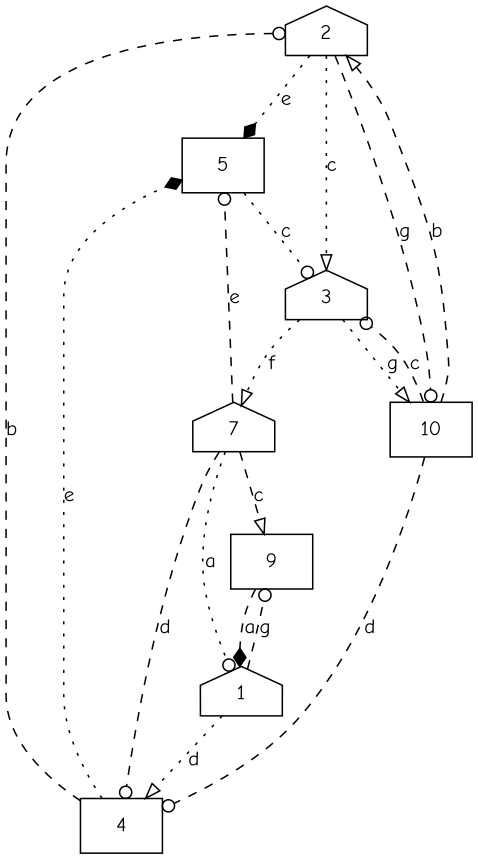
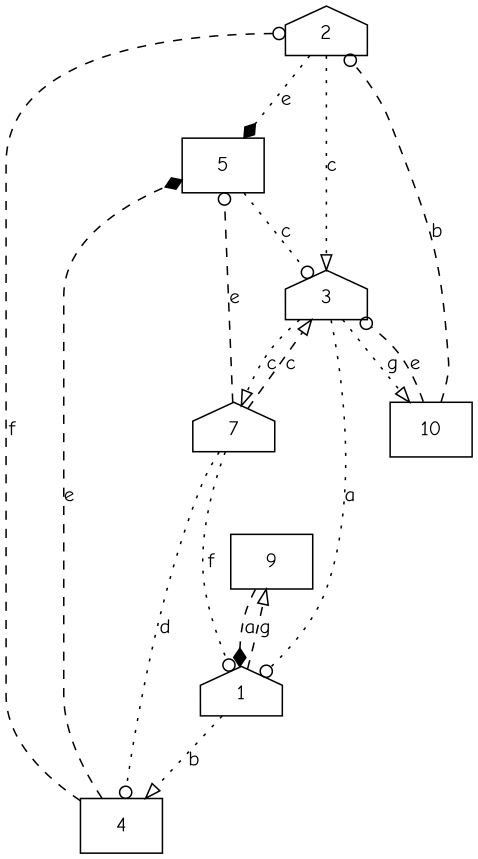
edge "2" -> "10": removed, label "g"
edge "10" -> "2": arrowhead onormal -> odot
edge "3" -> "7": label "f" -> "c"
edge "10" -> "3": label "c" -> "e"
edge "4" -> "2": label "b" -> "f"
edge "4" -> "5": style dotted -> dashed
edge "7" -> "9": now "7" -> "3"
edge "3" -> "1": added, label "a"
edge "7" -> "1": label "a" -> "f"
edge "7" -> "4": style dashed -> dotted
edge "1" -> "9": arrowhead odot -> onormal
edge "10" -> "4": removed, label "d"
edge "1" -> "4": label "d" -> "b"
